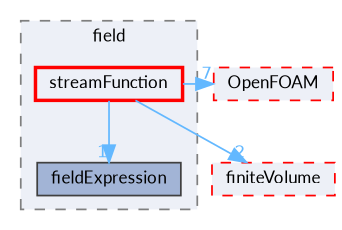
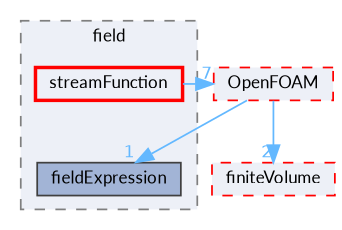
edge "streamFunction" -> "fieldExpression": now "OpenFOAM" -> "fieldExpression"
edge "streamFunction" -> "finiteVolume": now "OpenFOAM" -> "finiteVolume"
